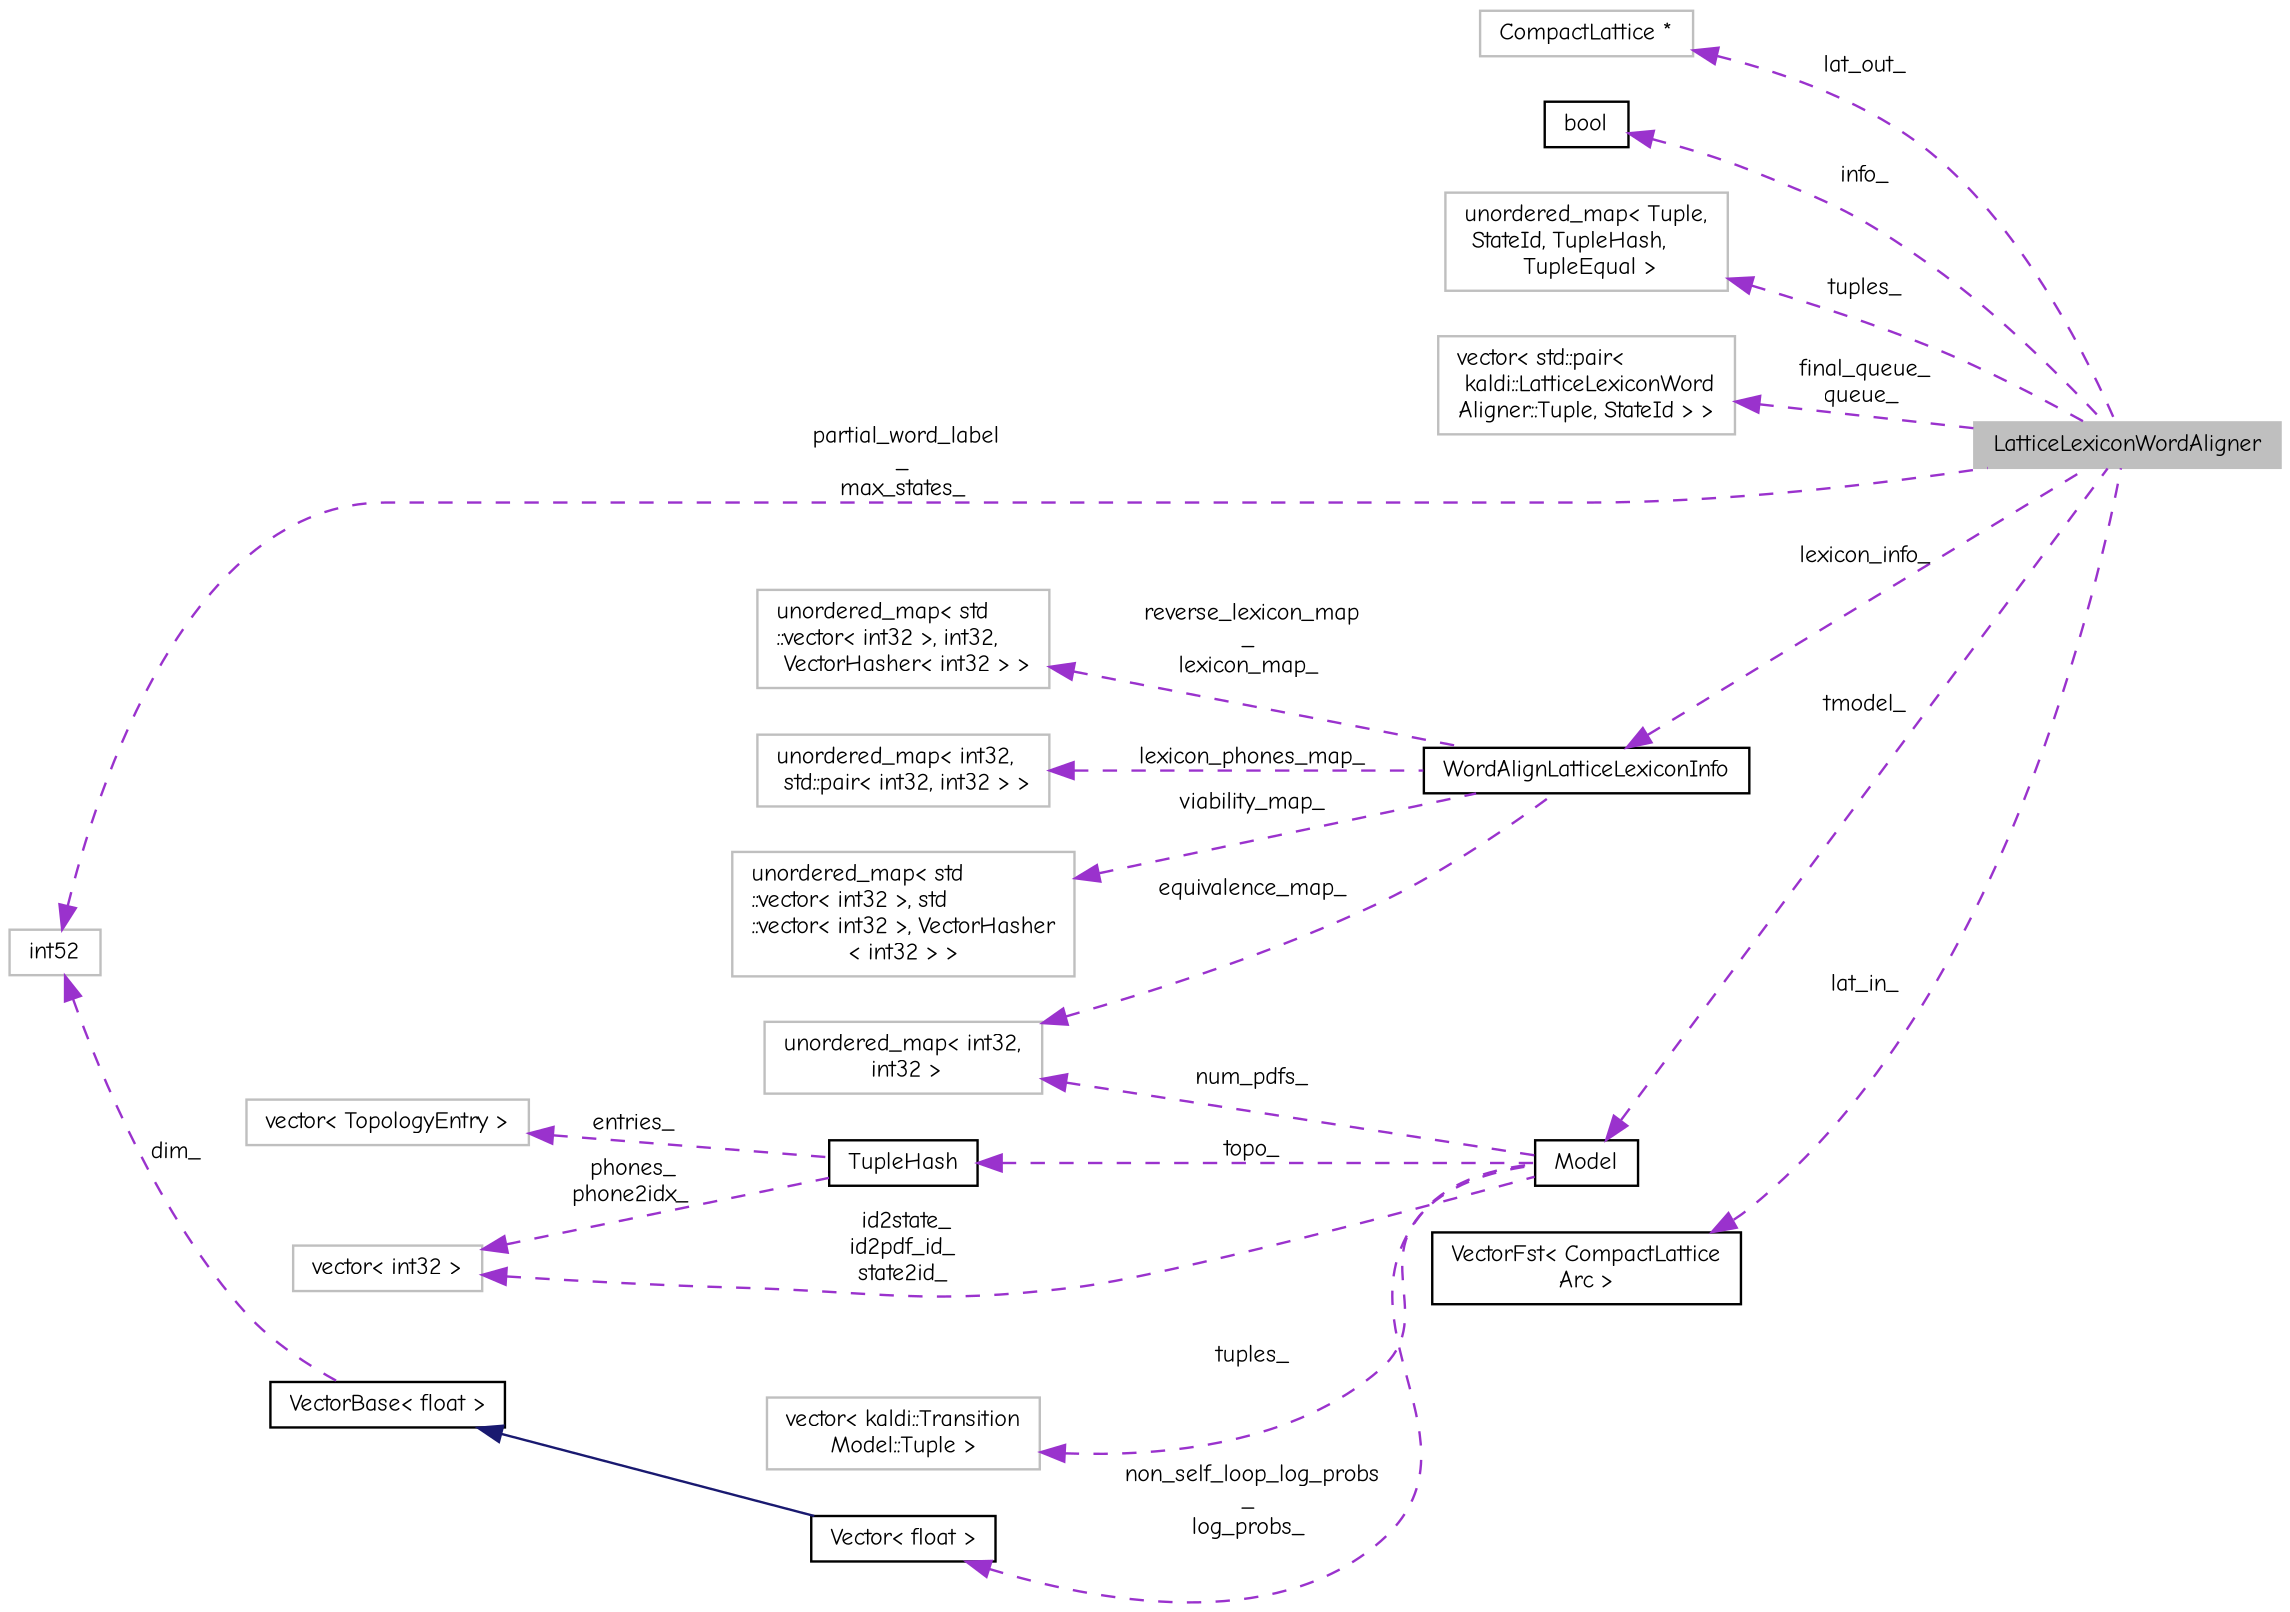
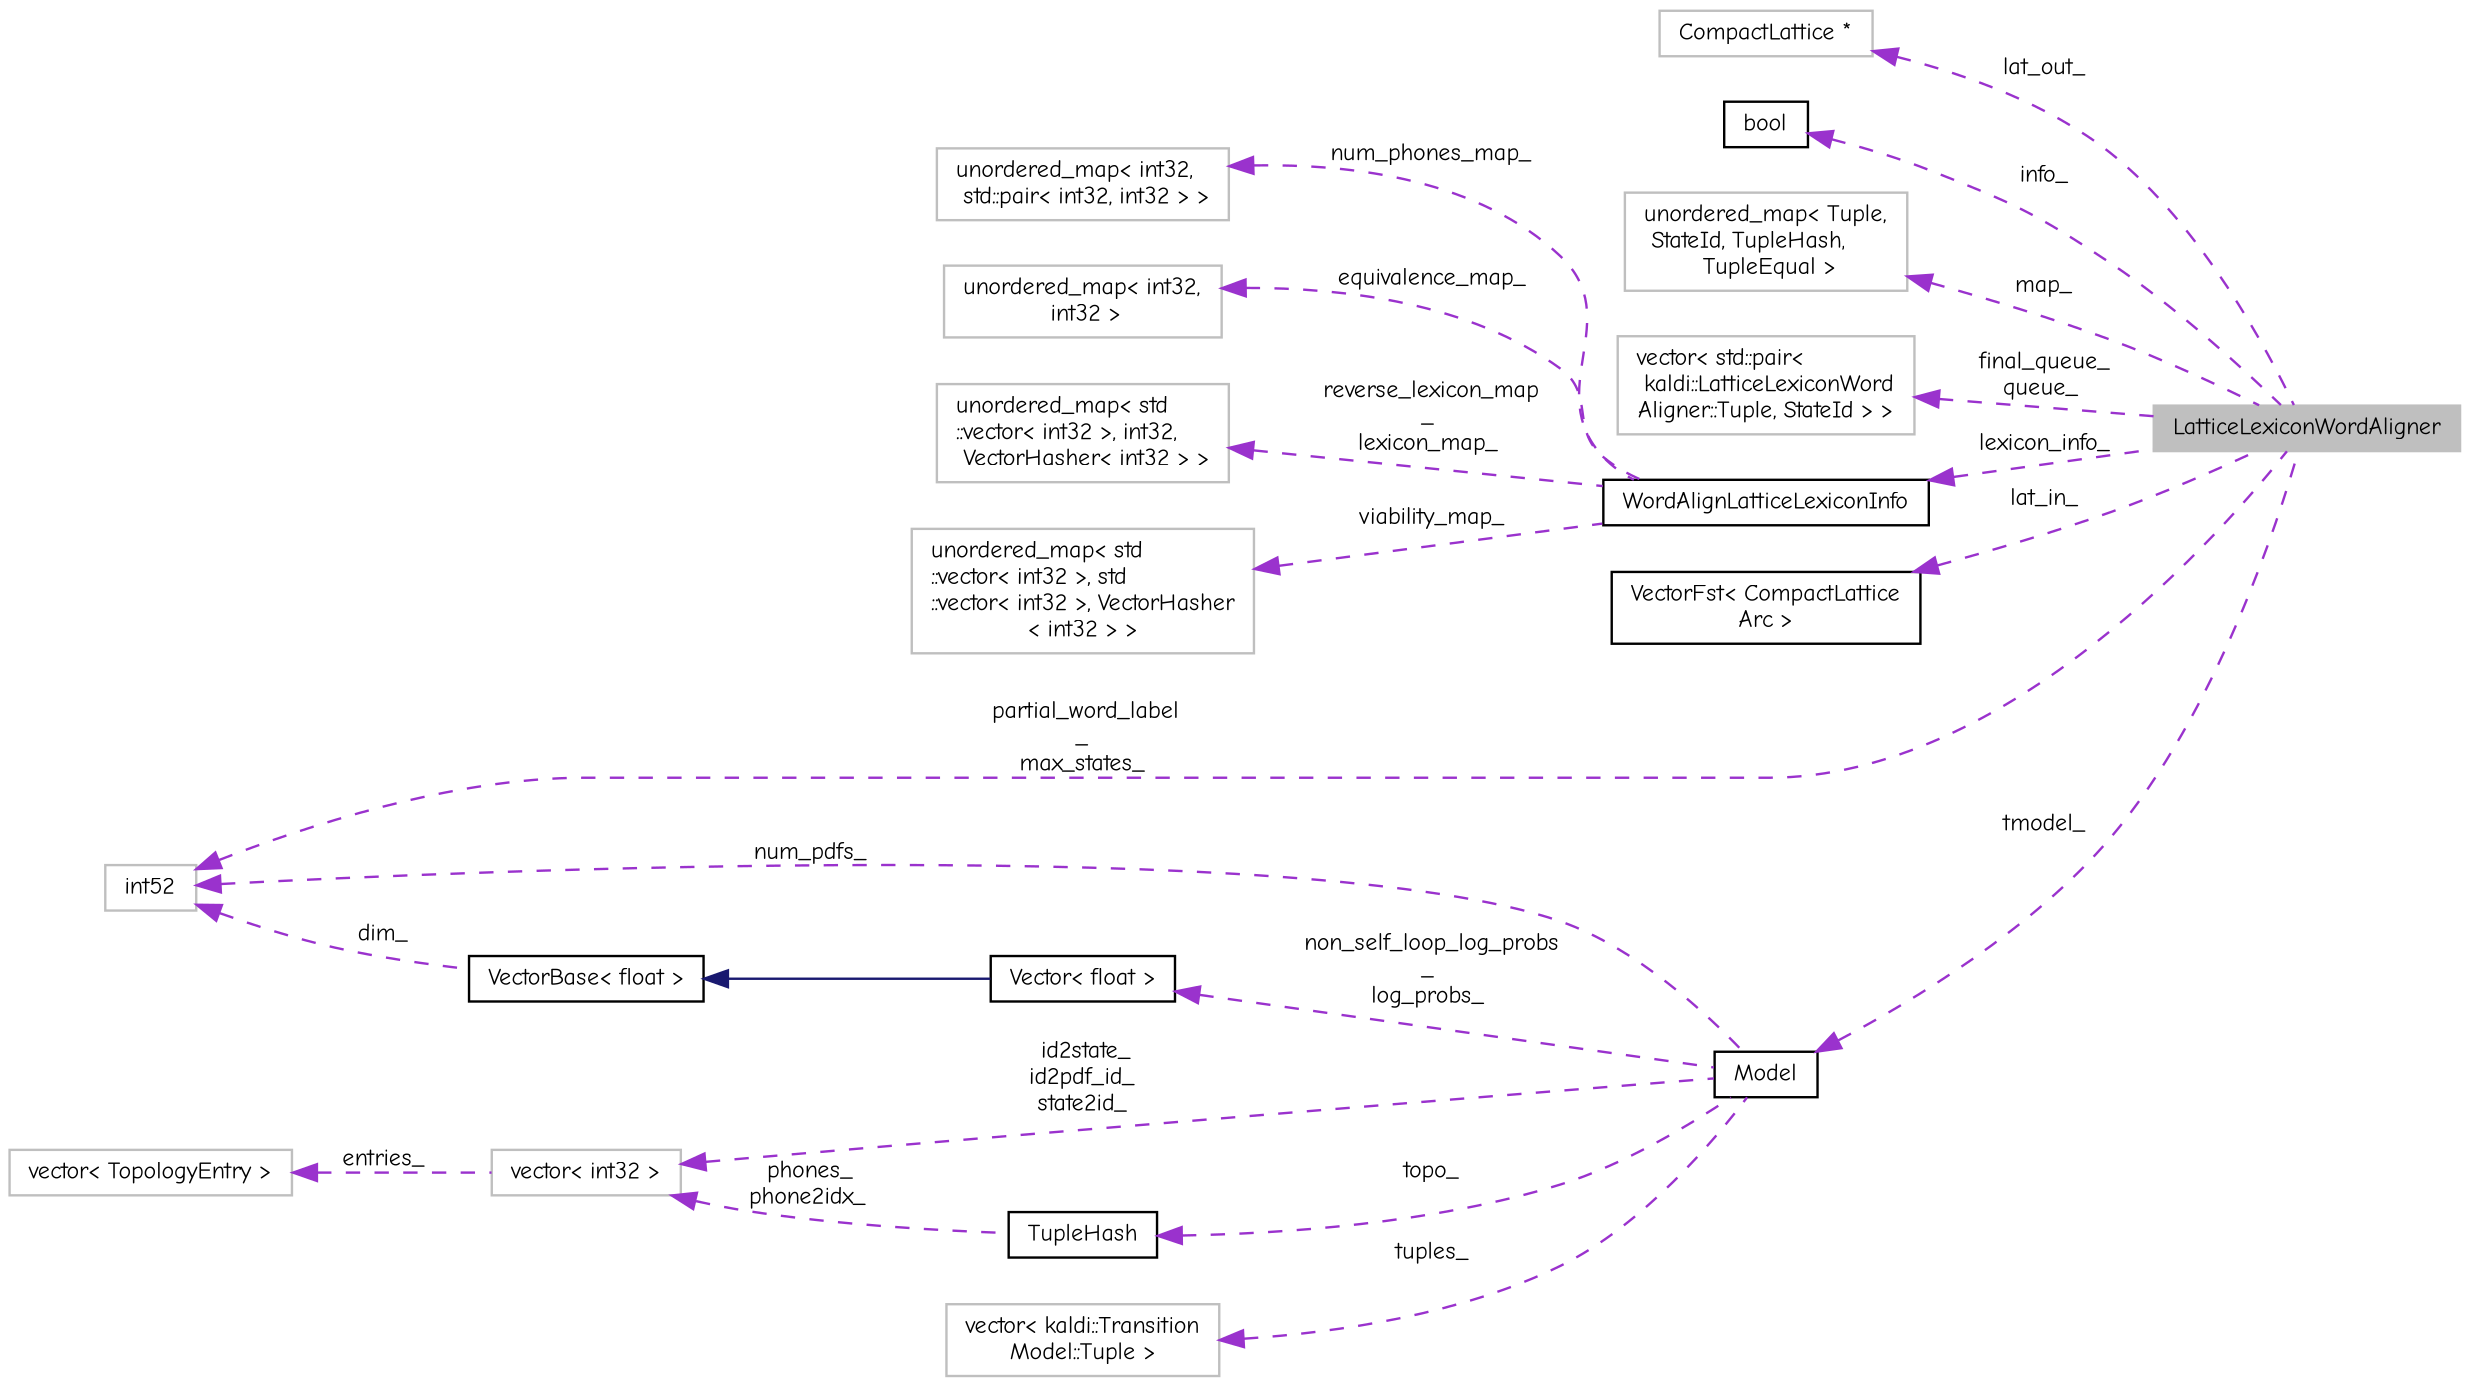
edge "LatticeLexiconWordAligner" -> "unordered_map< Tuple, StateId, TupleHash, TupleEqual >": label " tuples_" -> " map_"
edge "WordAlignLatticeLexiconInfo" -> "unordered_map< int32, std::pair< int32, int32 > >": label " lexicon_phones_map_" -> " num_phones_map_"
edge "Model" -> "unordered_map< int32, int32 >": now "Model" -> "int52"
edge "TupleHash" -> "vector< TopologyEntry >": now "vector< int32 >" -> "vector< TopologyEntry >"
